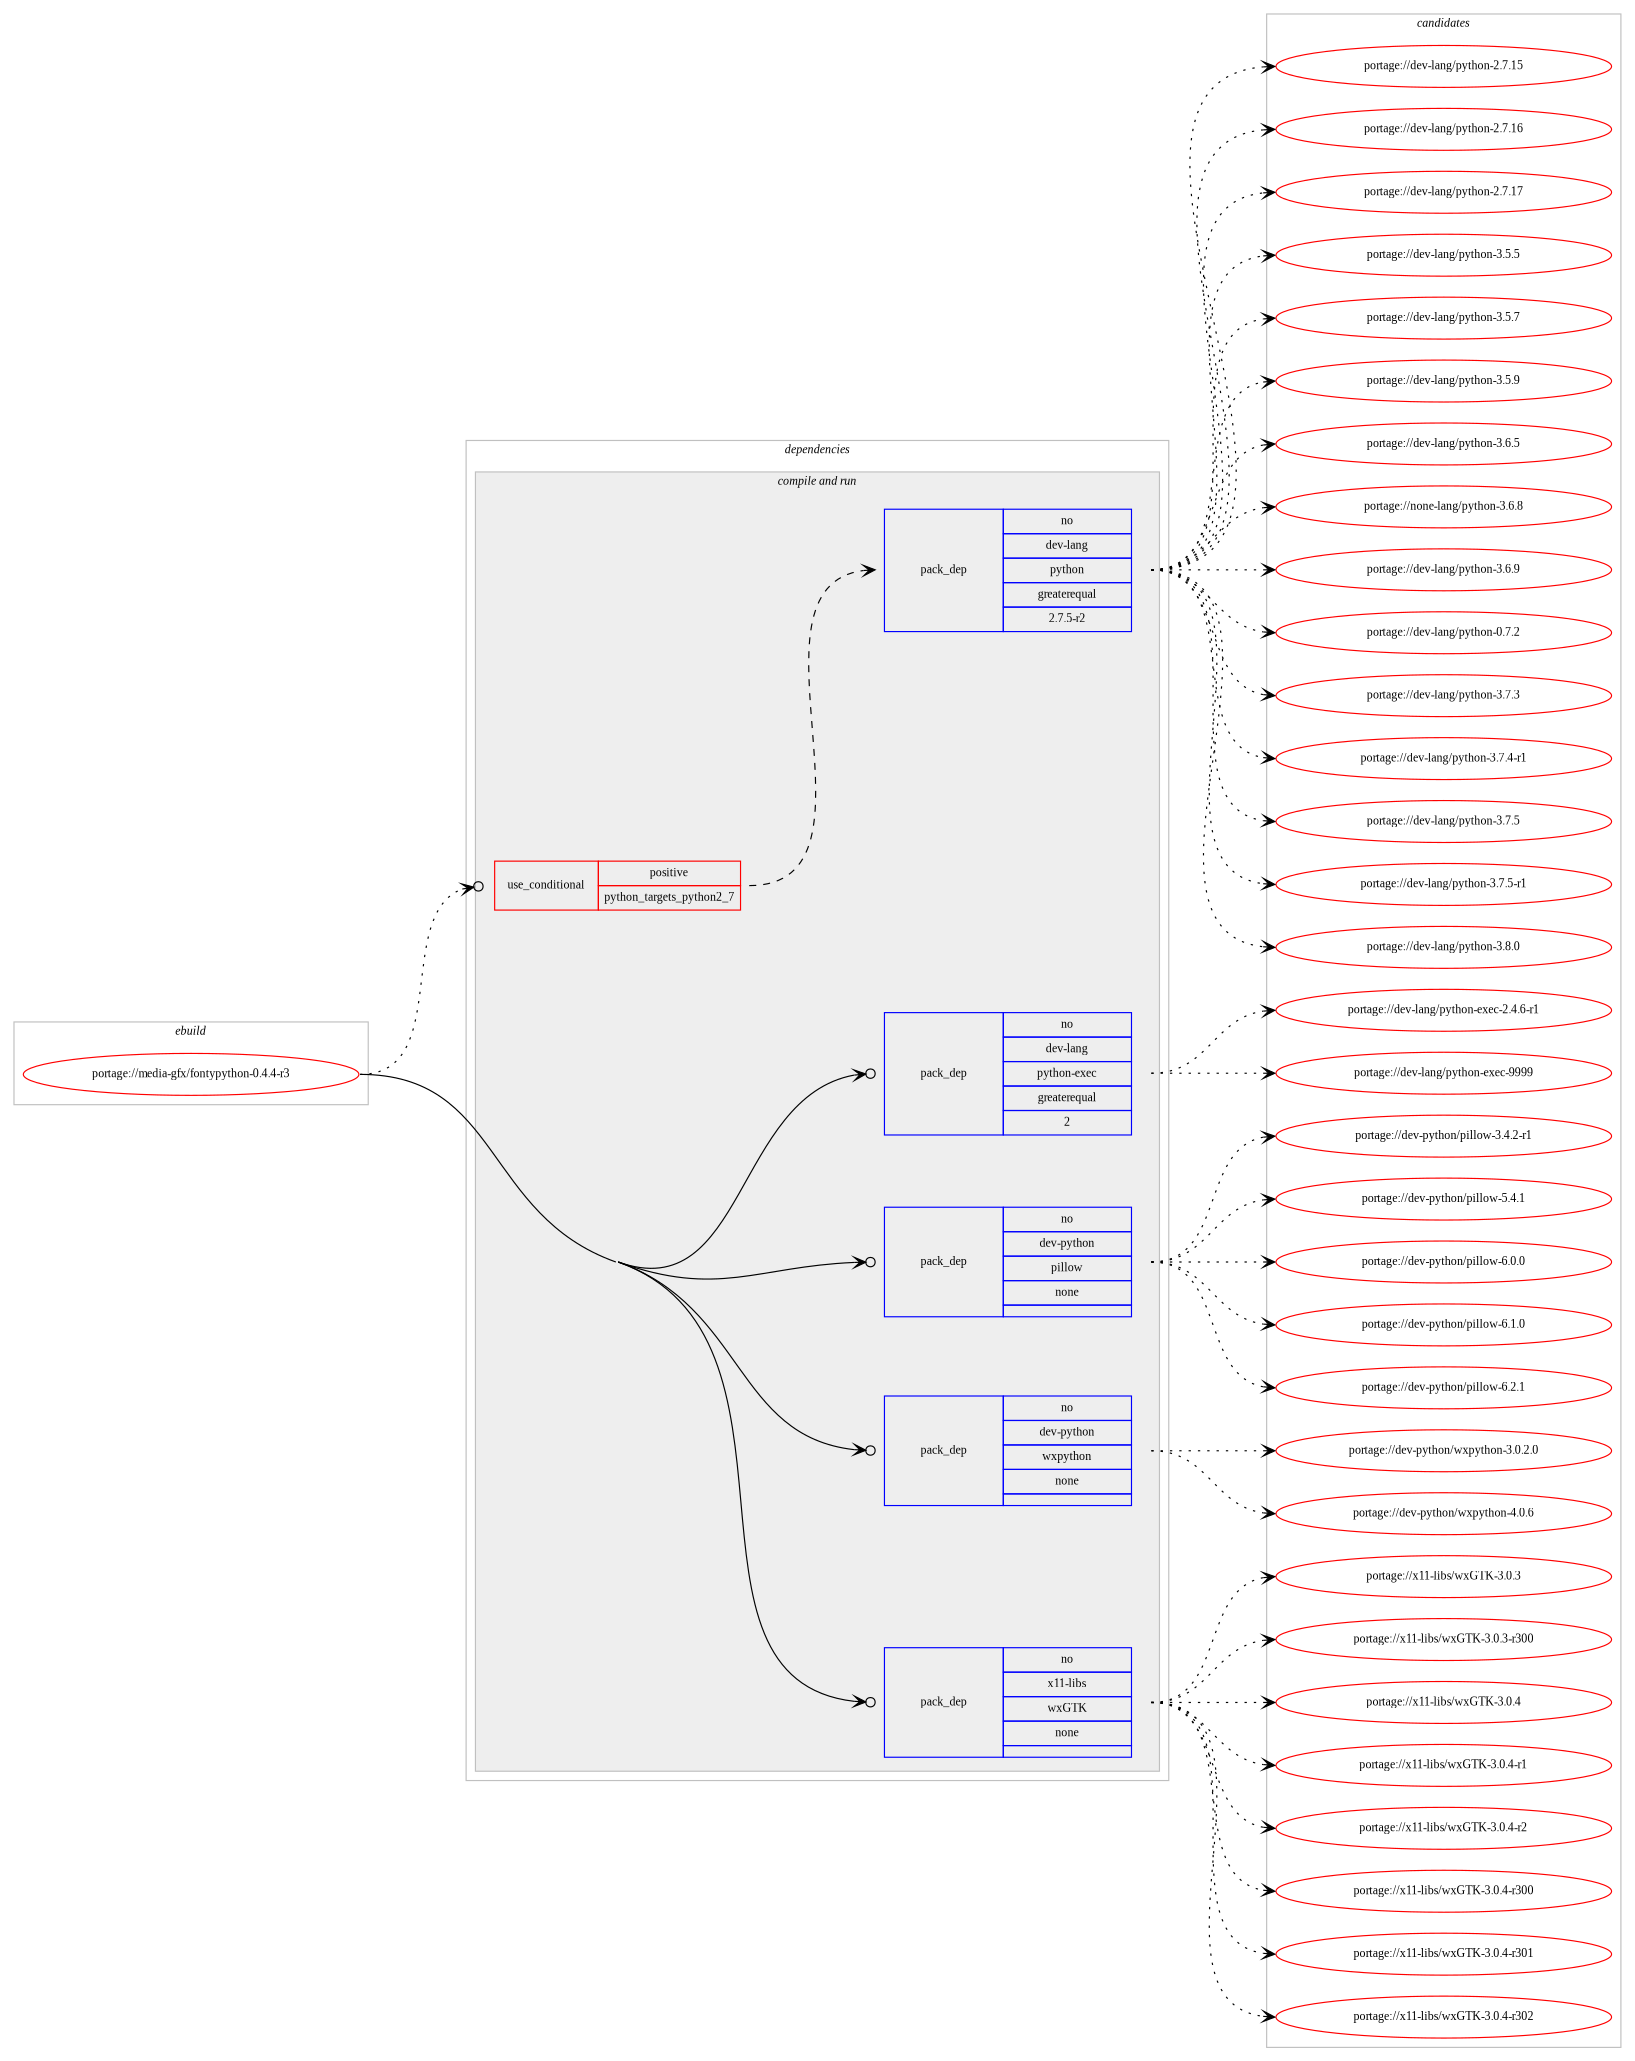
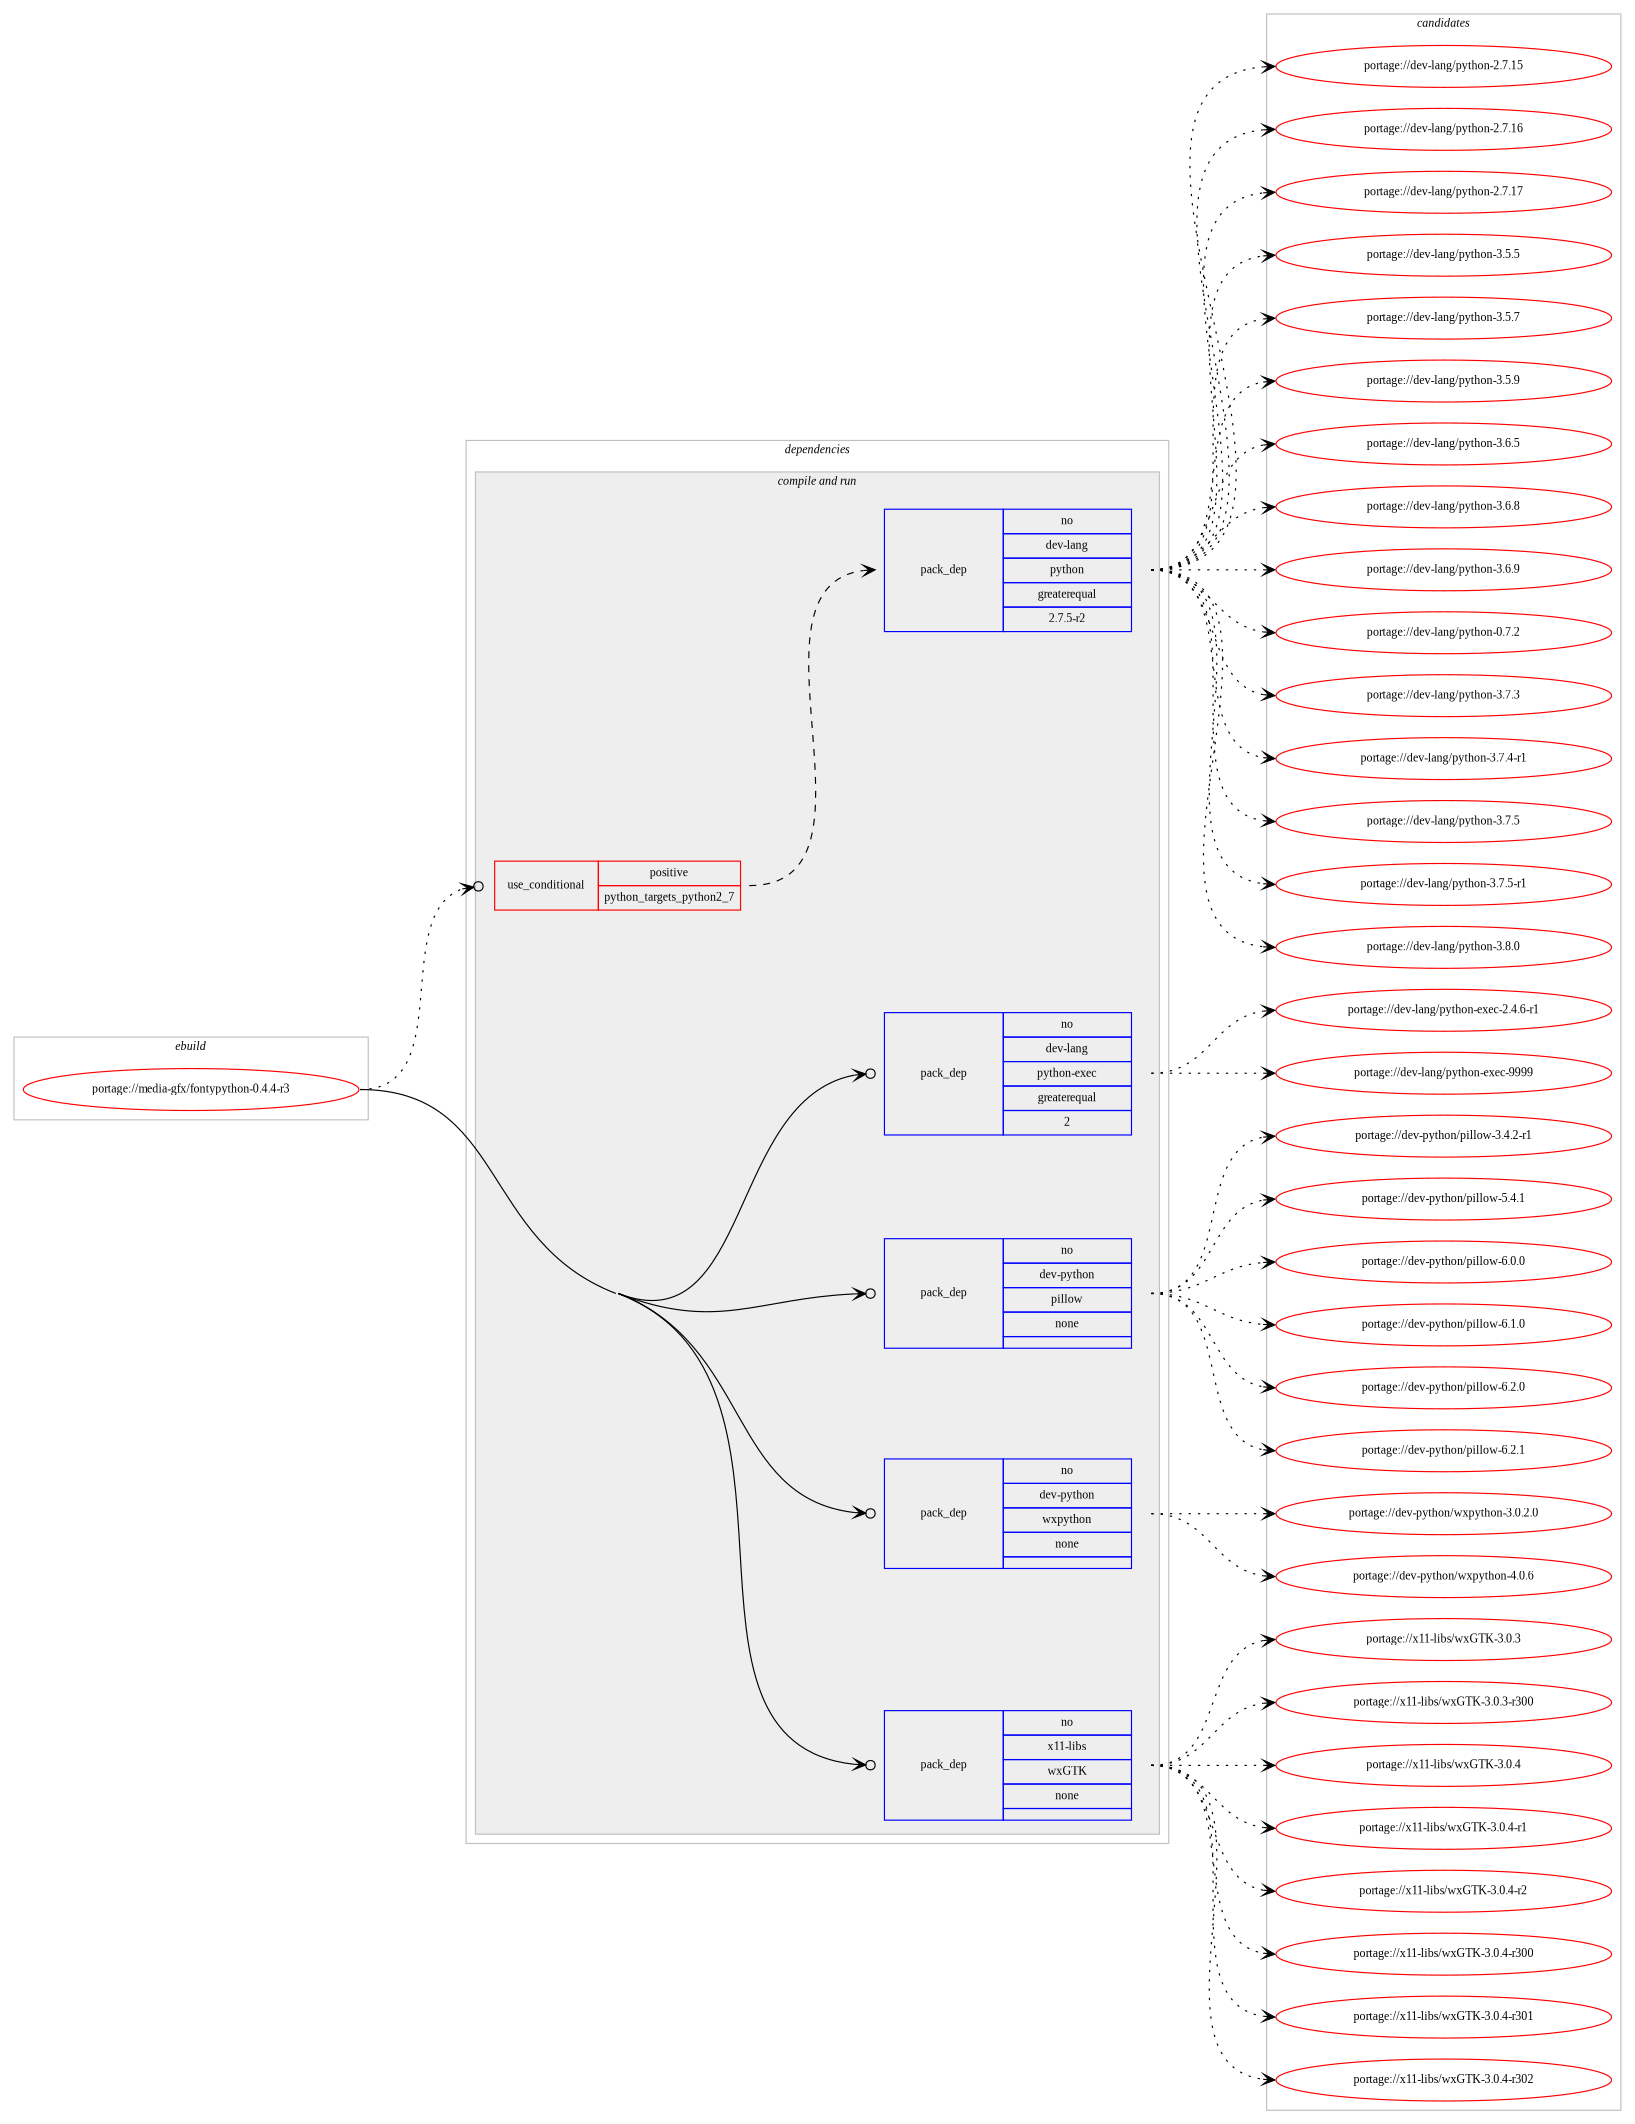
node "portage://none-lang/python-3.6.8": label "portage://none-lang/python-3.6.8" -> "portage://dev-lang/python-3.6.8"
node "portage://dev-python/pillow-6.2.0": added
